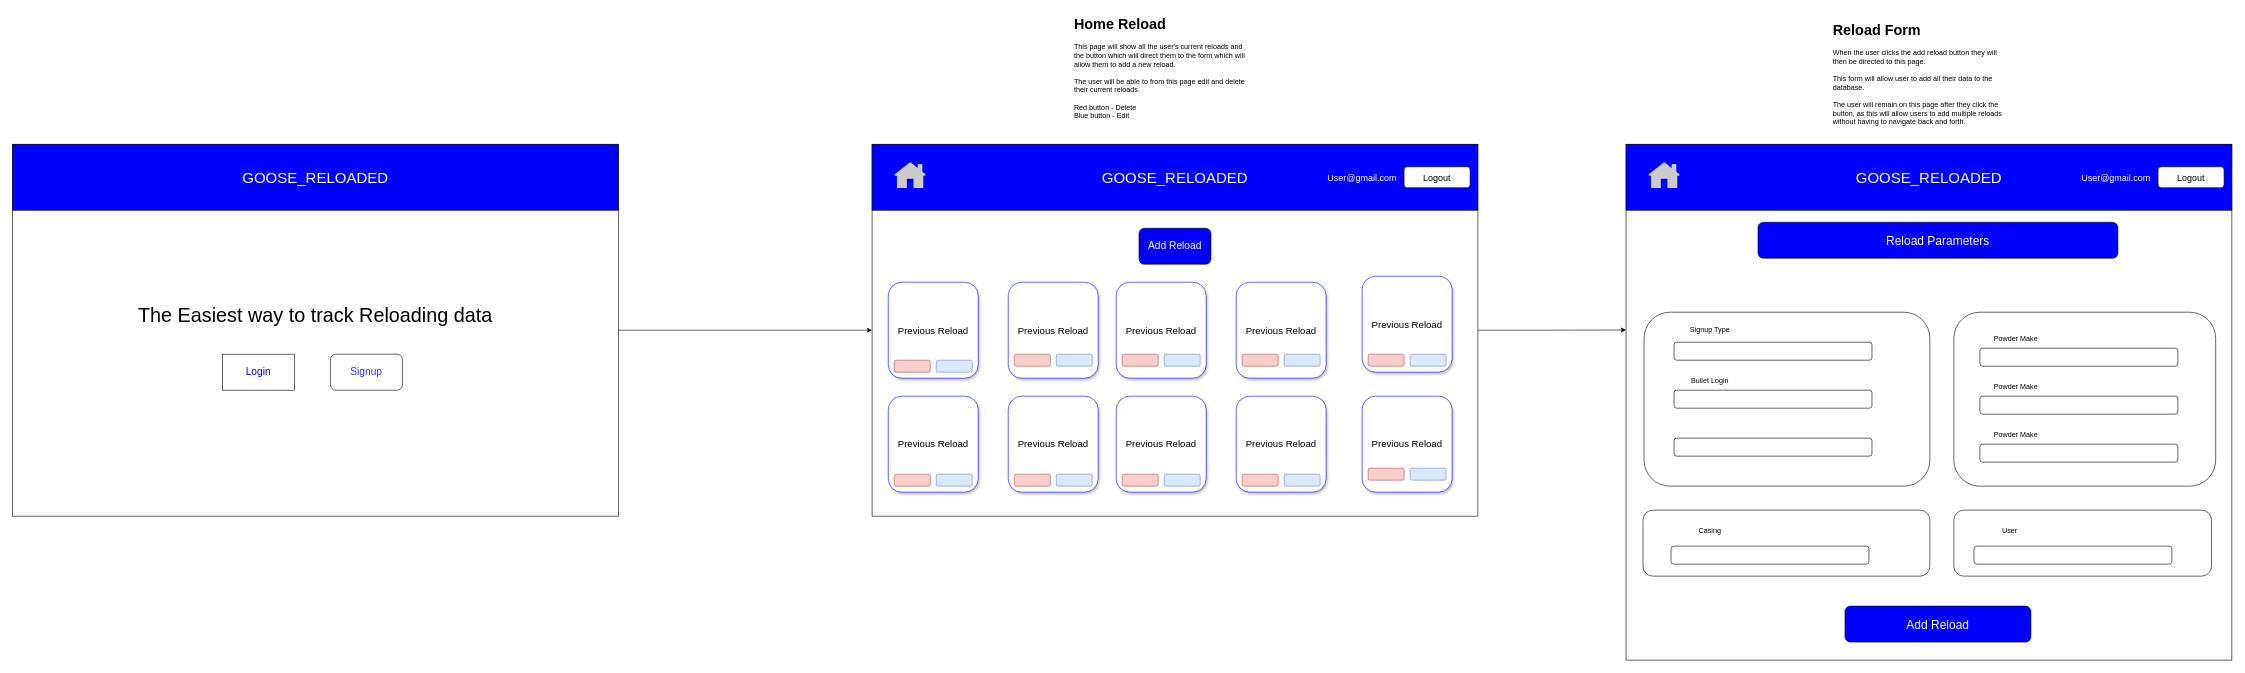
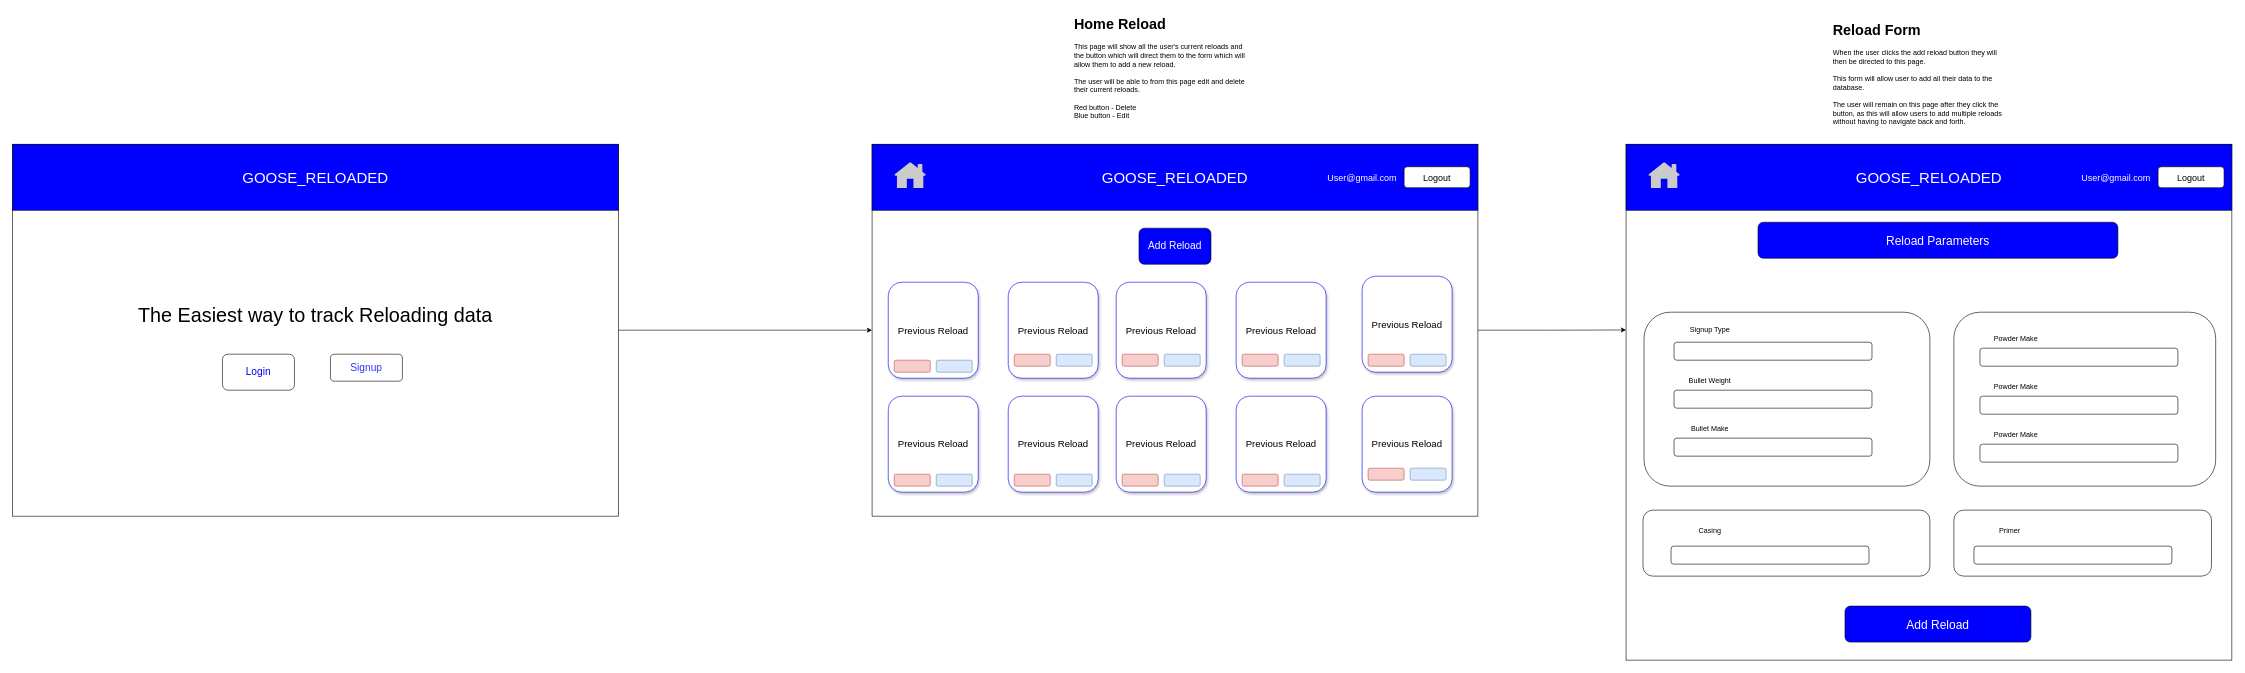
node "Login": shape rectangle -> rounded rectangle
node "Signup": size 72x36 -> 72x27
node "Bullet Login": label "Bullet Login" -> "Bullet Weight"
node "Bullet Make": added
node "User": label "User" -> "Primer"
